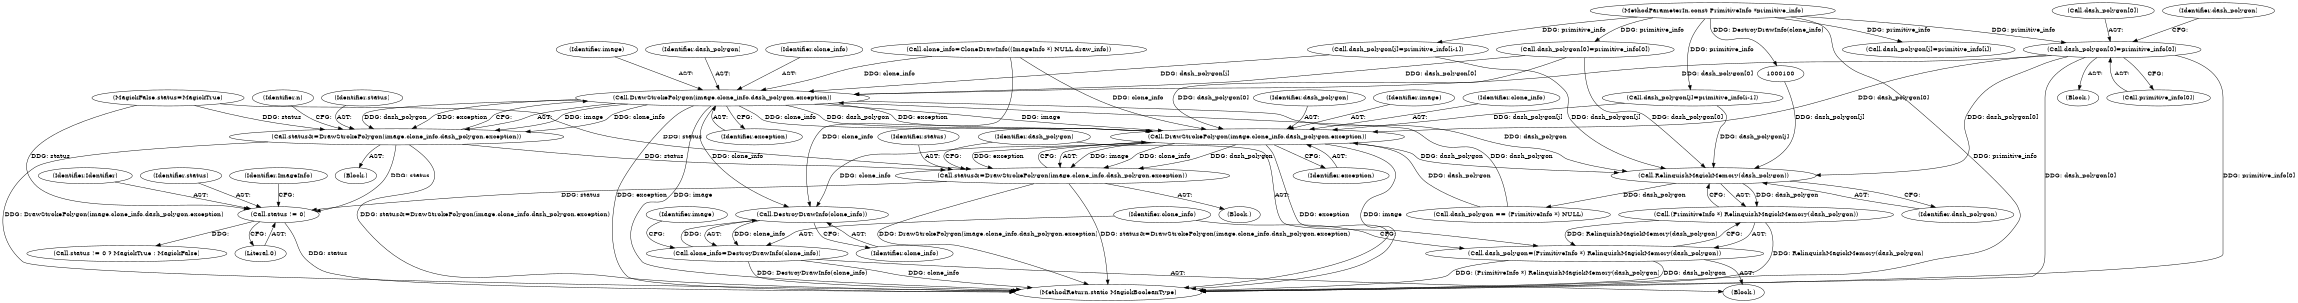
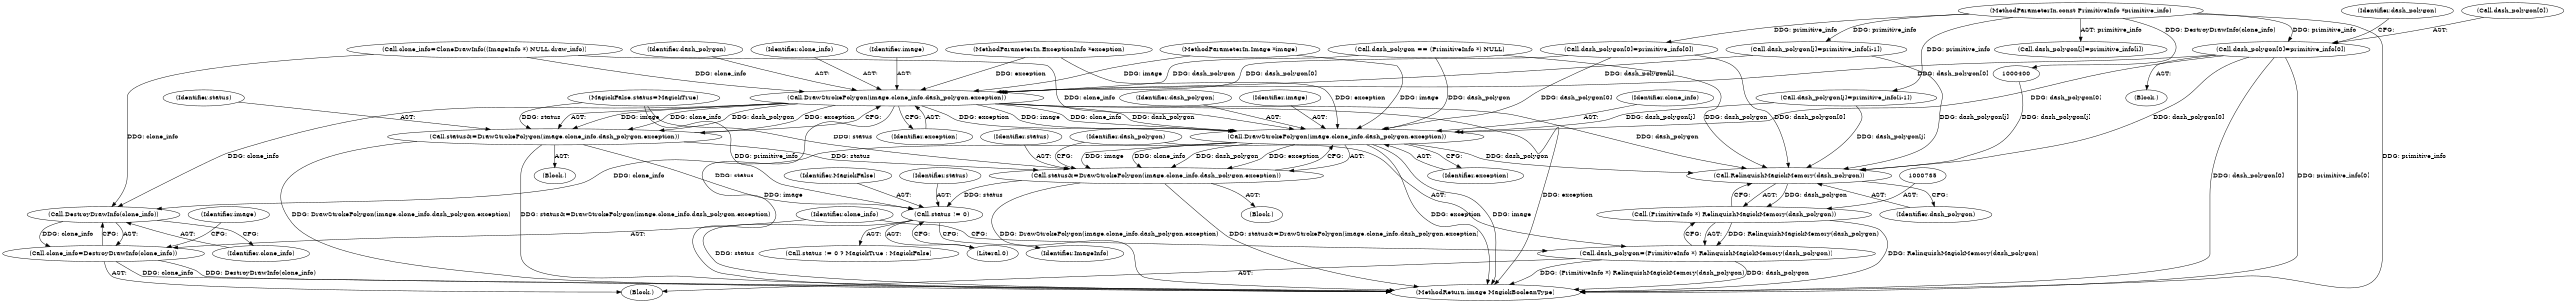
edge "(MethodParameterIn,const PrimitiveInfo *primitive_info)" -> "(Call,dash_polygon[j]=primitive_info[i])": label "DDG: primitive_info" -> "AST: primitive_info"
node "(MethodParameterIn,ExceptionInfo *exception)": added
node "(MethodParameterIn,Image *image)": added
node "1000100": label "1000100" -> "1000400"
node "(Identifier,n)": removed
node "(Call,primitive_info[0])": removed
edge "(MagickFalse,status=MagickTrue)" -> "(Call,status != 0)": label "DDG: status" -> "DDG: primitive_info"
node "(Identifier,Identifier)": label "(Identifier,Identifier)" -> "(Identifier,MagickFalse)"
node "1000735": added
edge "(Identifier,ImageInfo)" -> "(Call,status != 0)": reversed
edge "(Call,RelinquishMagickMemory(dash_polygon))" -> "(Call,dash_polygon == (PrimitiveInfo *) NULL)": reversed
edge "(Call,status != 0)" -> "(Call,status != 0 ? MagickTrue : MagickFalse)": label "DDG: " -> "AST: "
edge "(Call,status != 0)" -> "(Literal,0)": label "CFG: " -> "AST: "
edge "(Literal,0)" -> "(Call,status != 0)": label "AST: " -> "CFG: "
edge "(Call,clone_info=DestroyDrawInfo(clone_info))" -> "(Call,DestroyDrawInfo(clone_info))": label "DDG: " -> "CFG: "
node "(MethodReturn,static MagickBooleanType)": label "(MethodReturn,static MagickBooleanType)" -> "(MethodReturn,image MagickBooleanType)"
